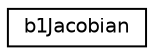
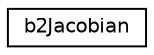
node "b1Jacobian": label "b1Jacobian" -> "b2Jacobian"
